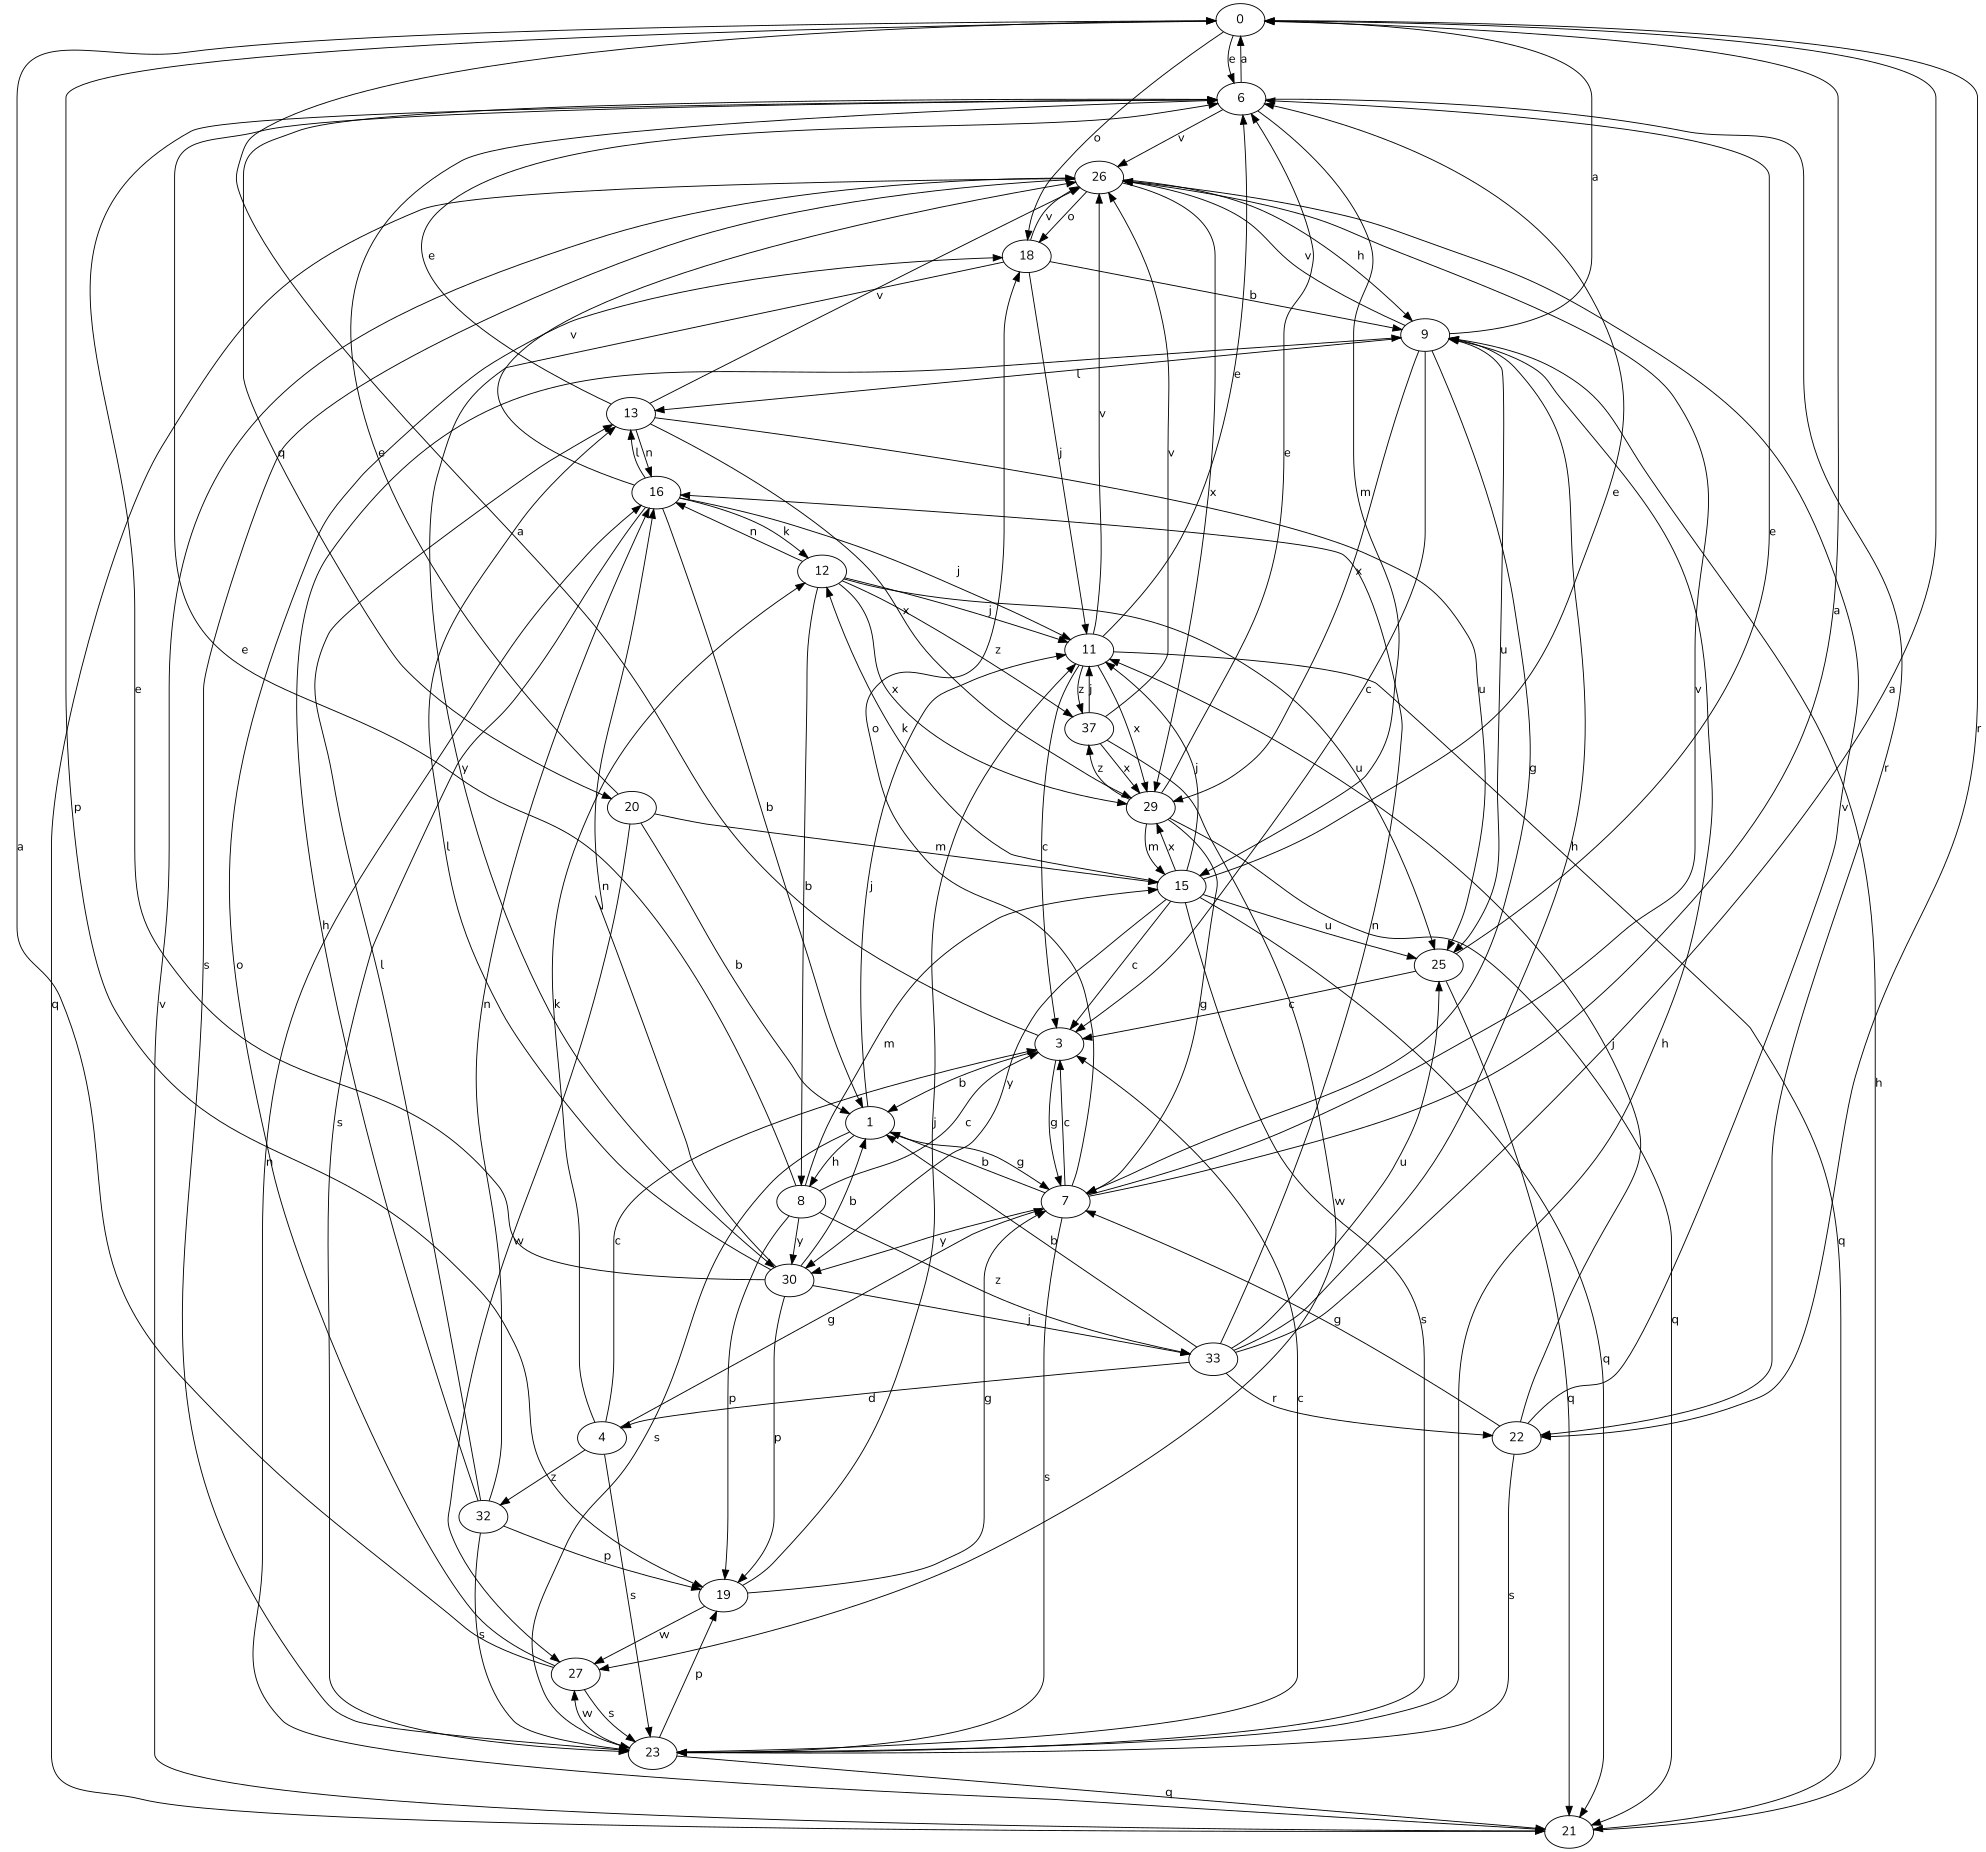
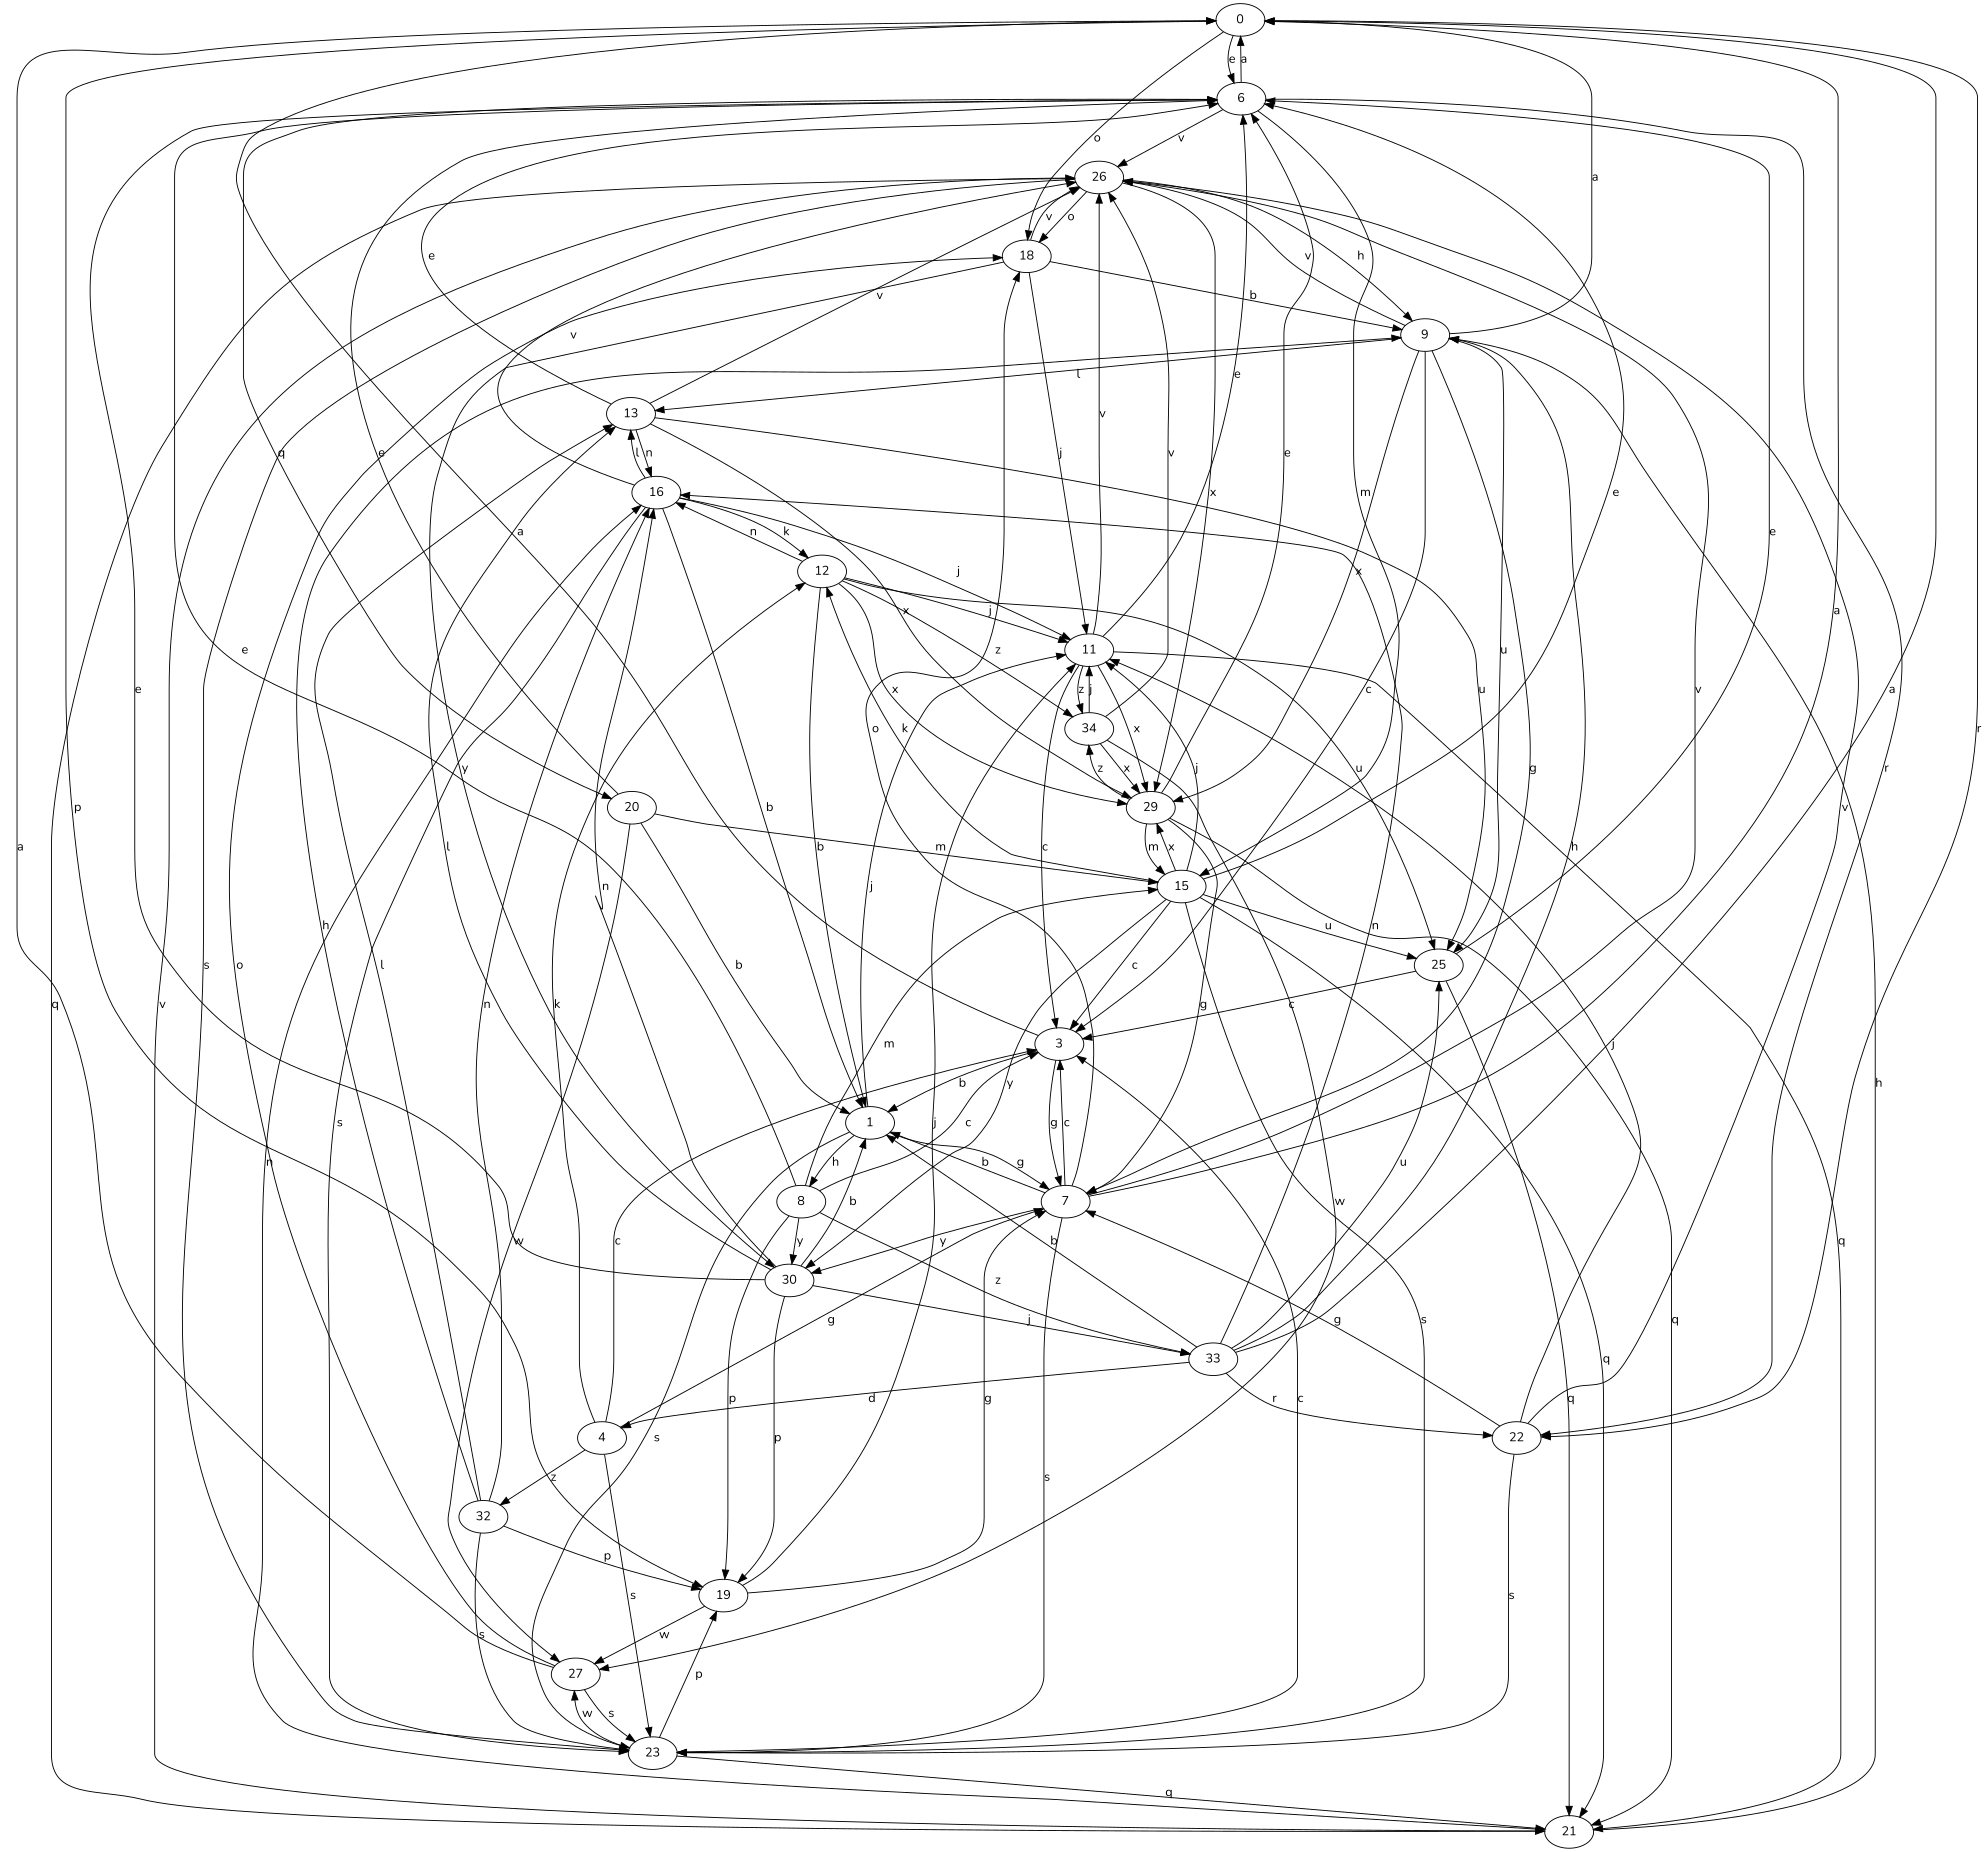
node "37": label "37" -> "34"
edge "12" -> "8": now "12" -> "1"
edge "23" -> "9": removed, label "h"
